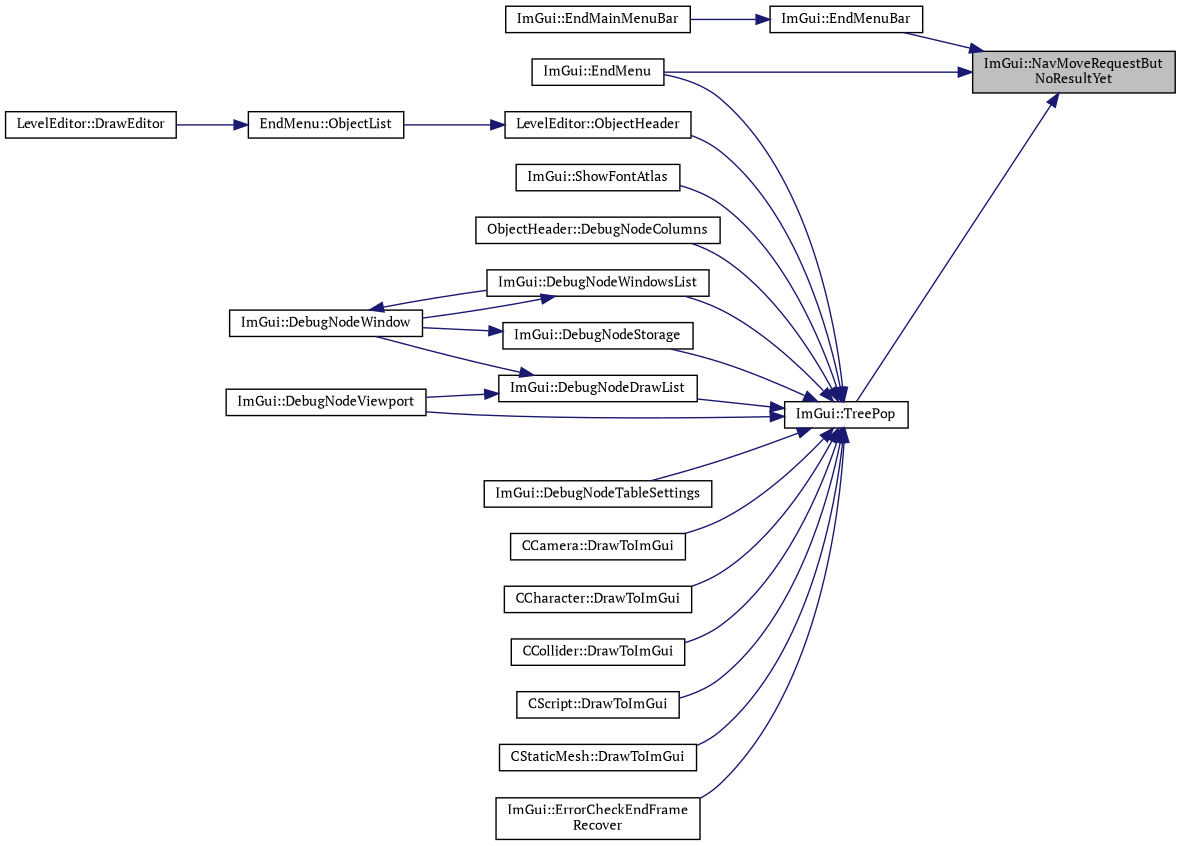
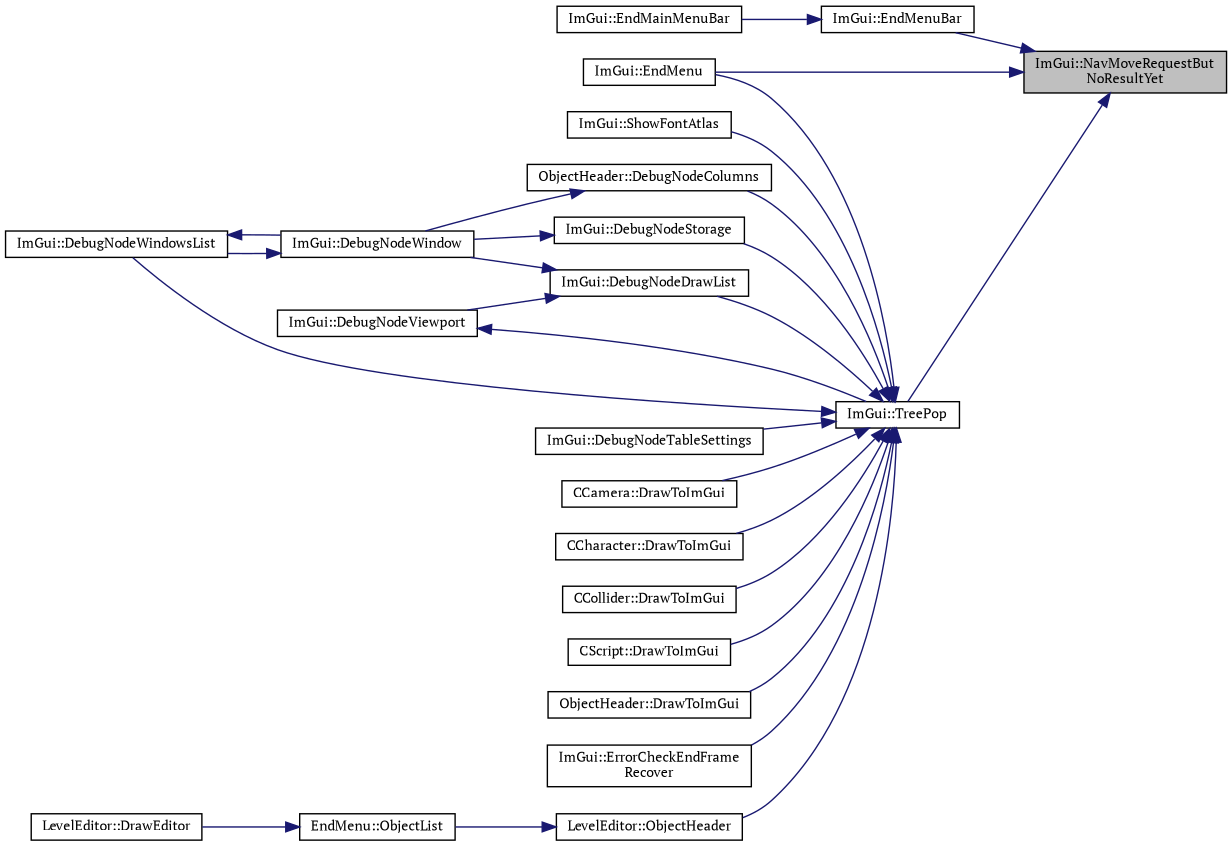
edge "ImGui::DebugNodeWindow" -> "ObjectHeader::DebugNodeColumns": added
edge "ImGui::DebugNodeViewport" -> "ImGui::TreePop": reversed
node "CStaticMesh::DrawToImGui": label "CStaticMesh::DrawToImGui" -> "ObjectHeader::DrawToImGui"
